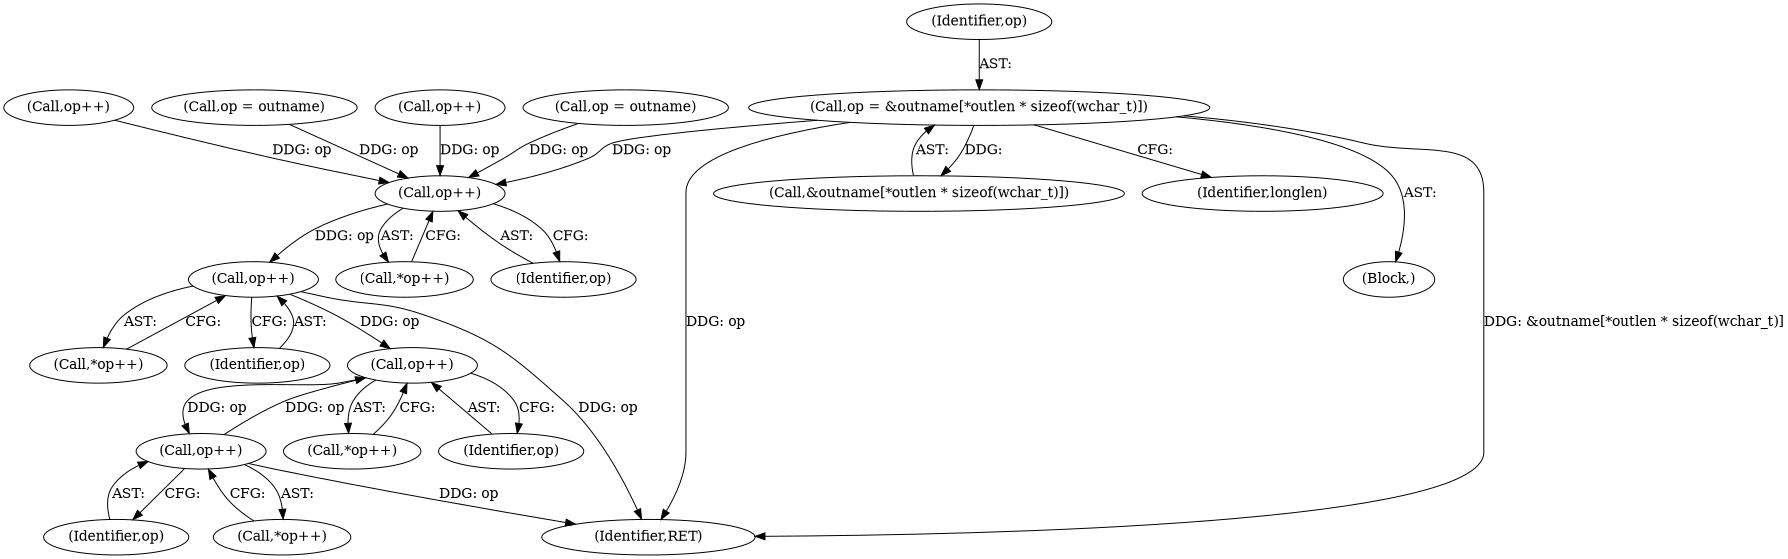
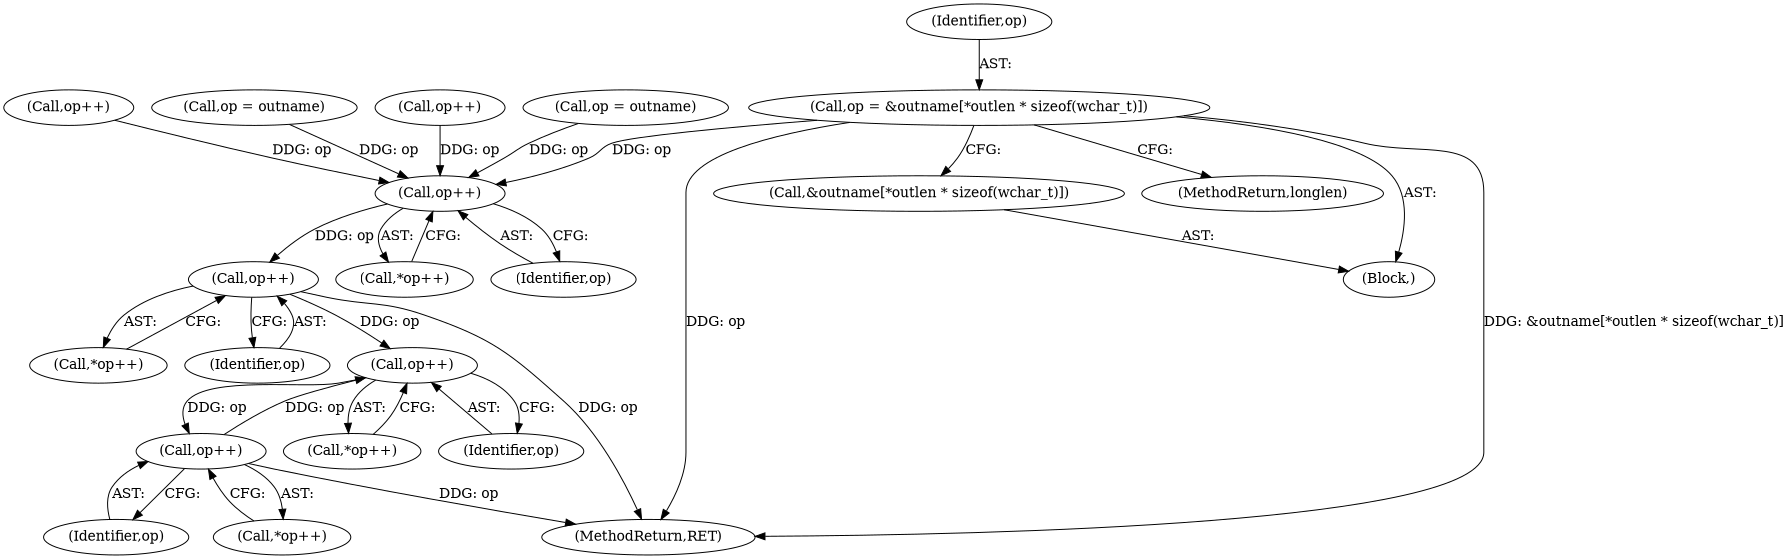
edge "(Call,&outname[*outlen * sizeof(wchar_t)])" -> "(Call,op = &outname[*outlen * sizeof(wchar_t)])": now "(Call,&outname[*outlen * sizeof(wchar_t)])" -> "(Block,)"
edge "(Call,op = &outname[*outlen * sizeof(wchar_t)])" -> "(Call,&outname[*outlen * sizeof(wchar_t)])": label "DDG: " -> "CFG: "
node "(Identifier,longlen)": label "(Identifier,longlen)" -> "(MethodReturn,longlen)"
node "(Identifier,RET)": label "(Identifier,RET)" -> "(MethodReturn,RET)"
